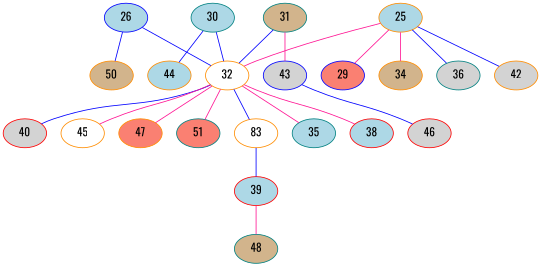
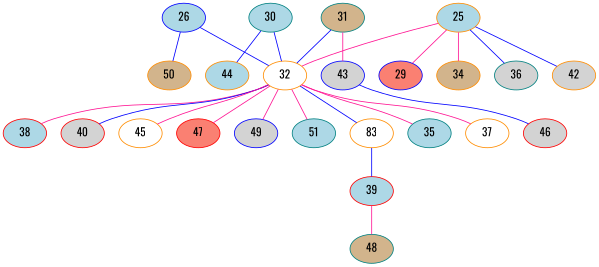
node "47": color darkorange -> red
node "51": fillcolor salmon -> lightblue
node "49": added
node "37": added
